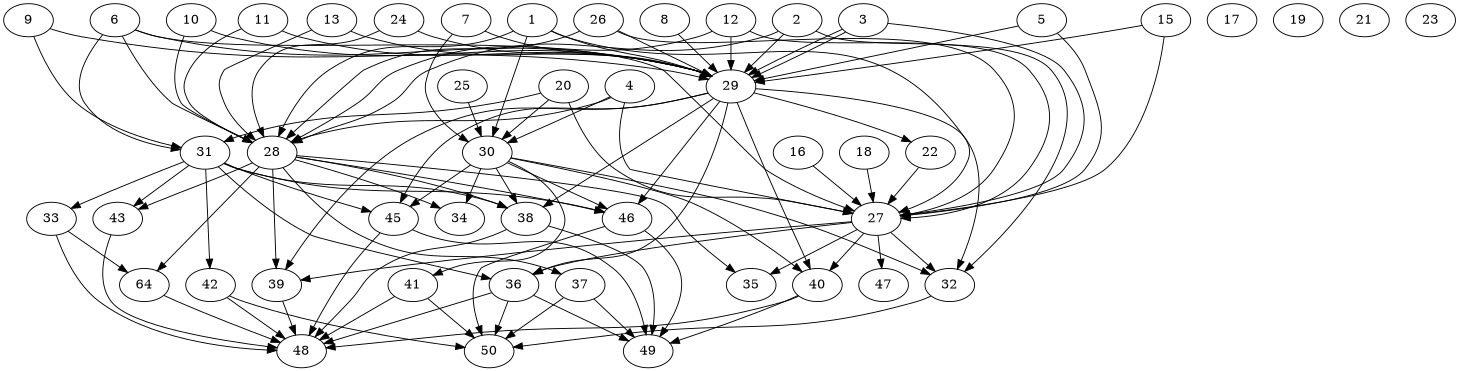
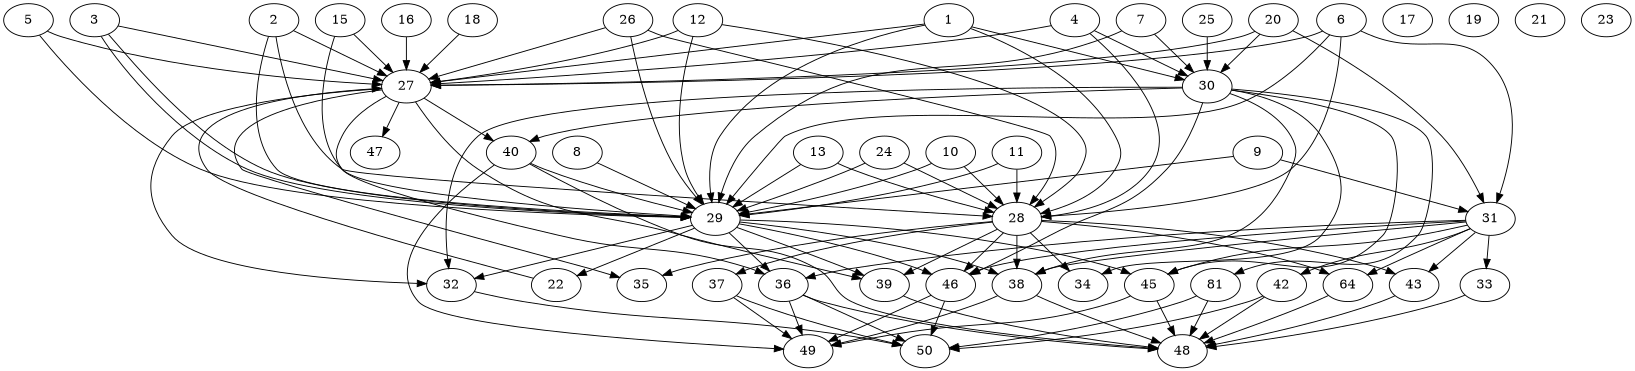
edge "2" -> "32": now "2" -> "27"
edge "29" -> "40": reversed
edge "33" -> "64": now "31" -> "64"
node "41": label "41" -> "81"
